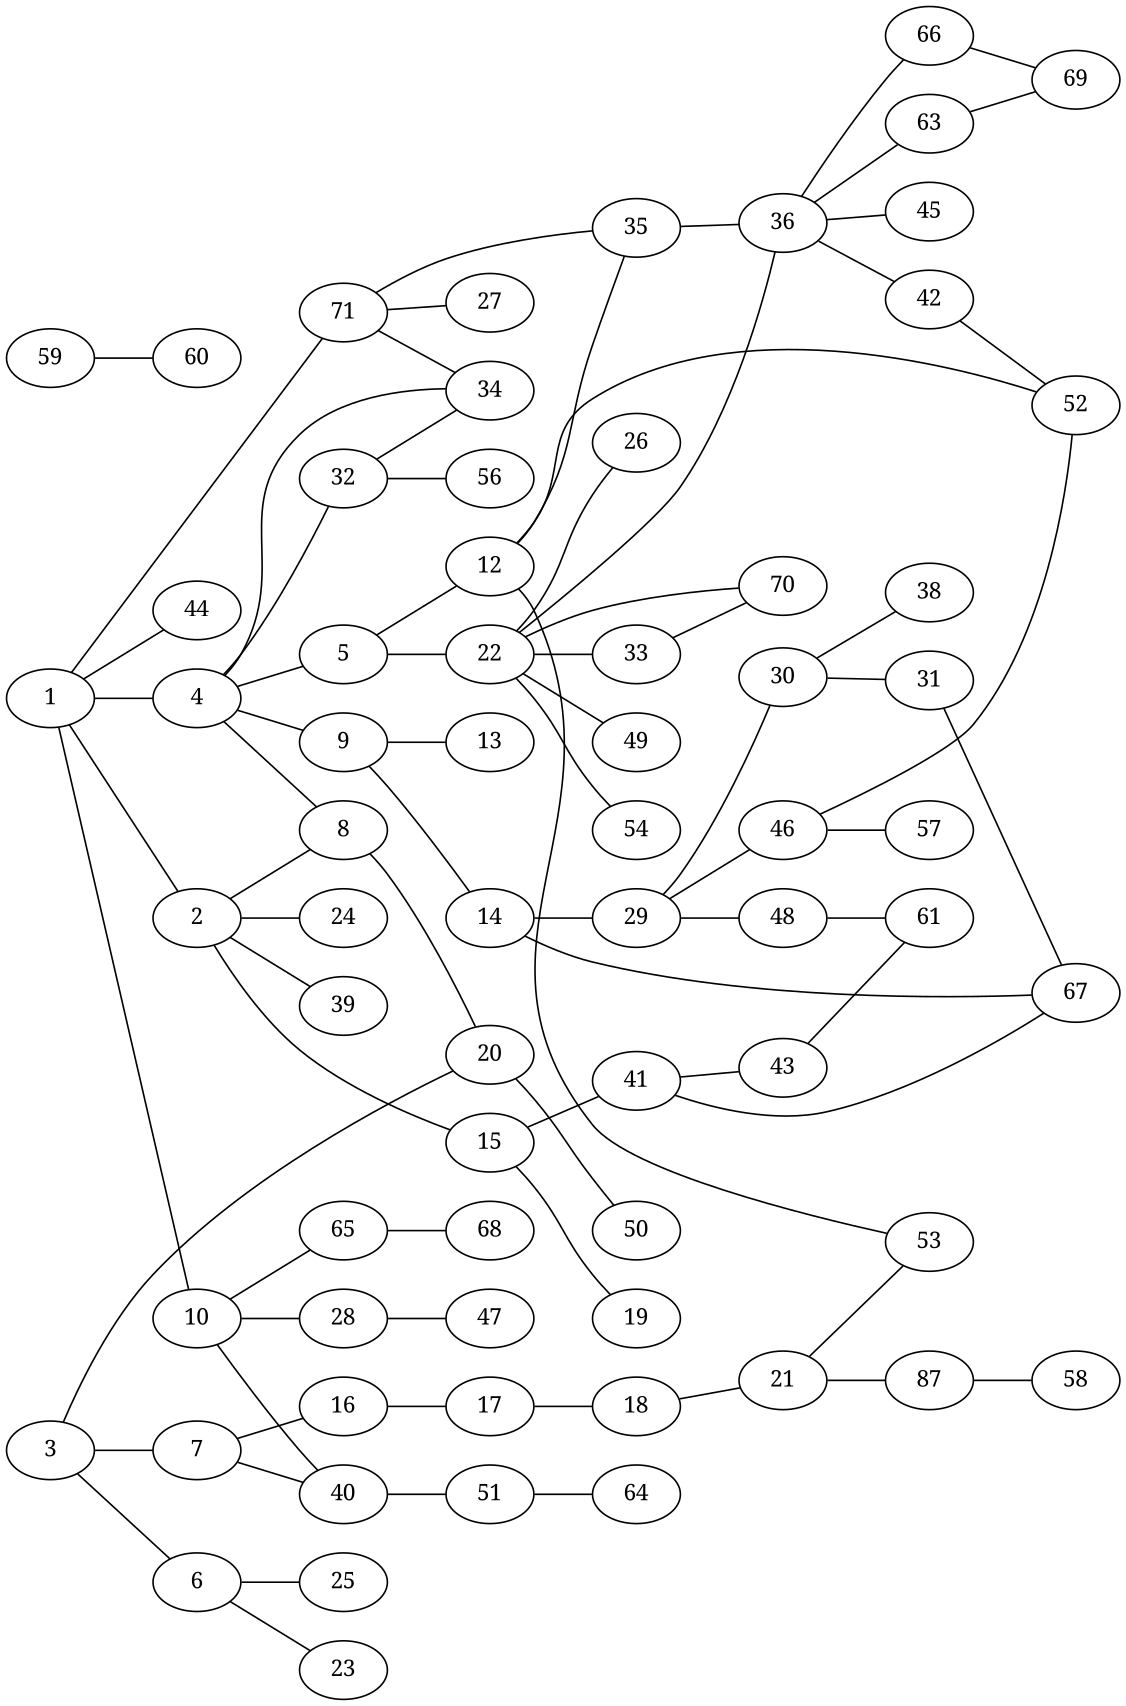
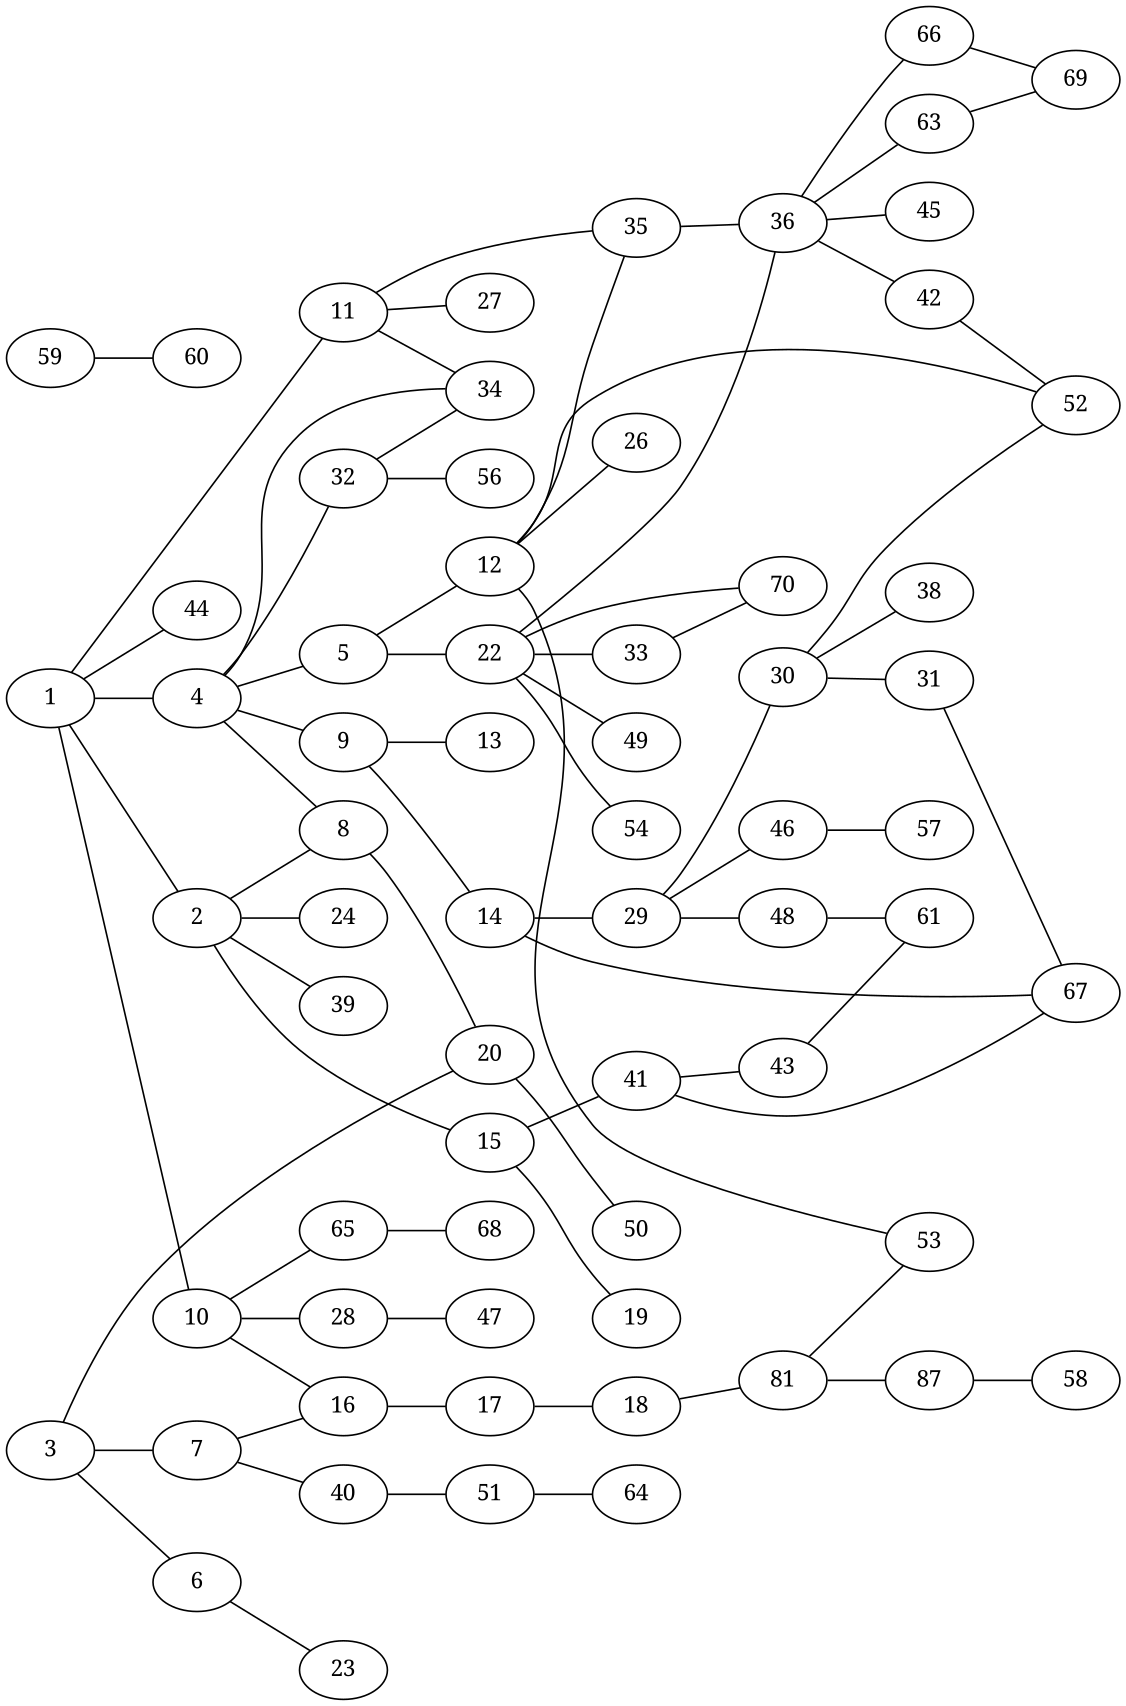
node "71": label "71" -> "11"
edge "26" -- "22": now "26" -- "12"
edge "52" -- "46": now "52" -- "30"
node "21": label "21" -> "81"
edge "10" -- "40": now "10" -- "16"
node "25": removed
